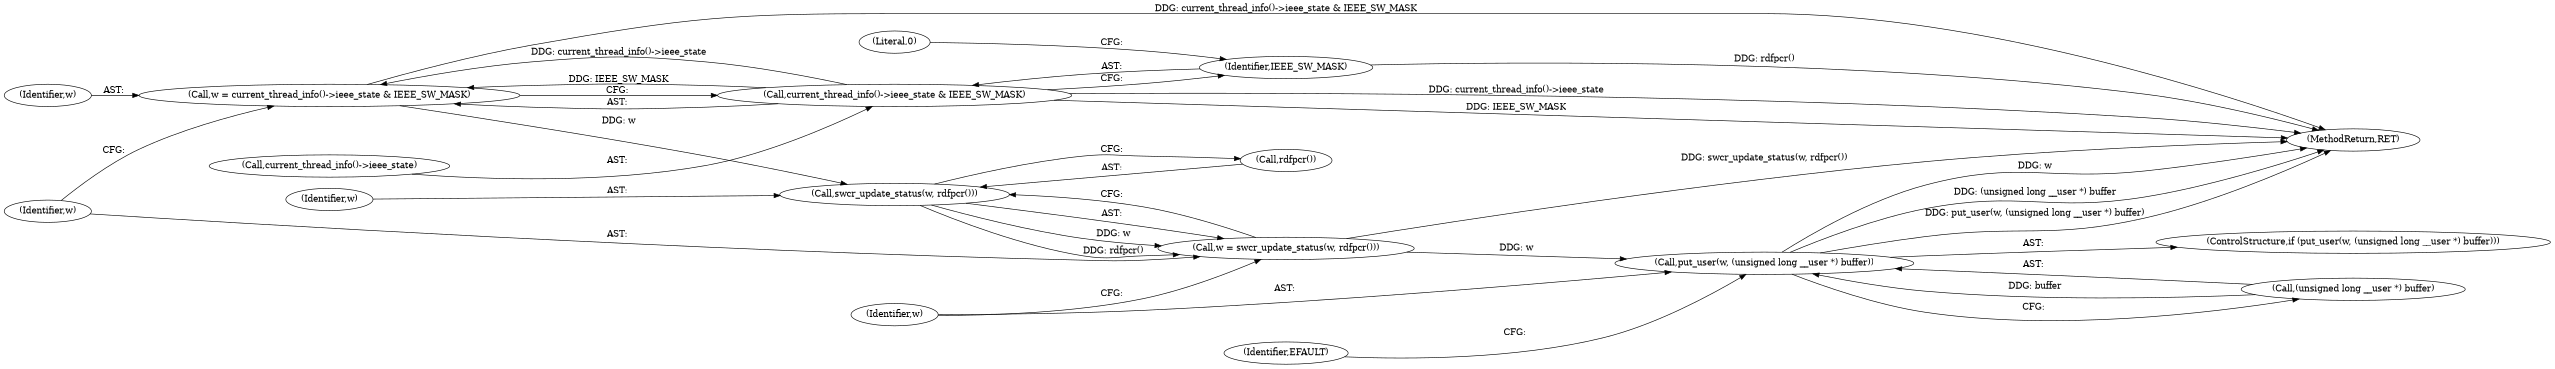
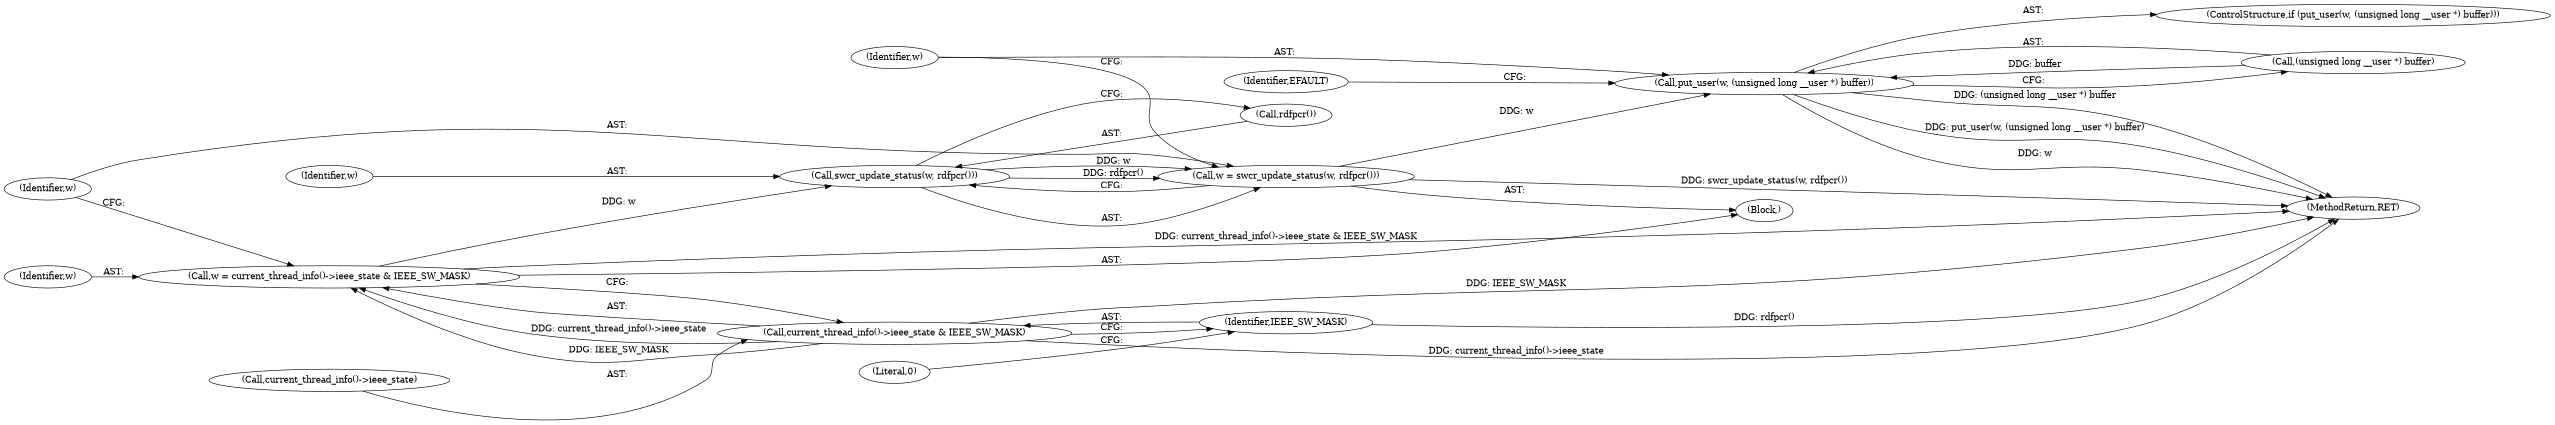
node "(Block,)": added
